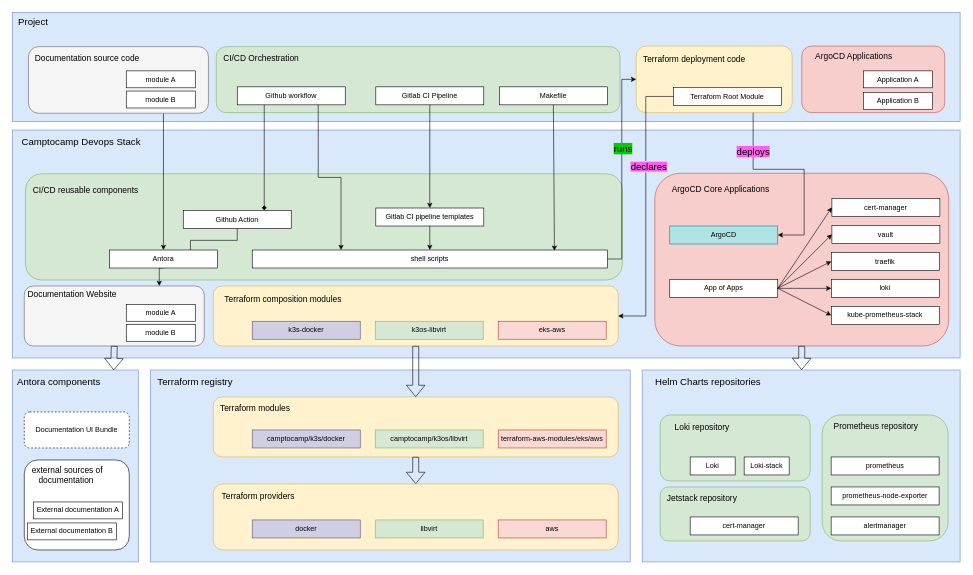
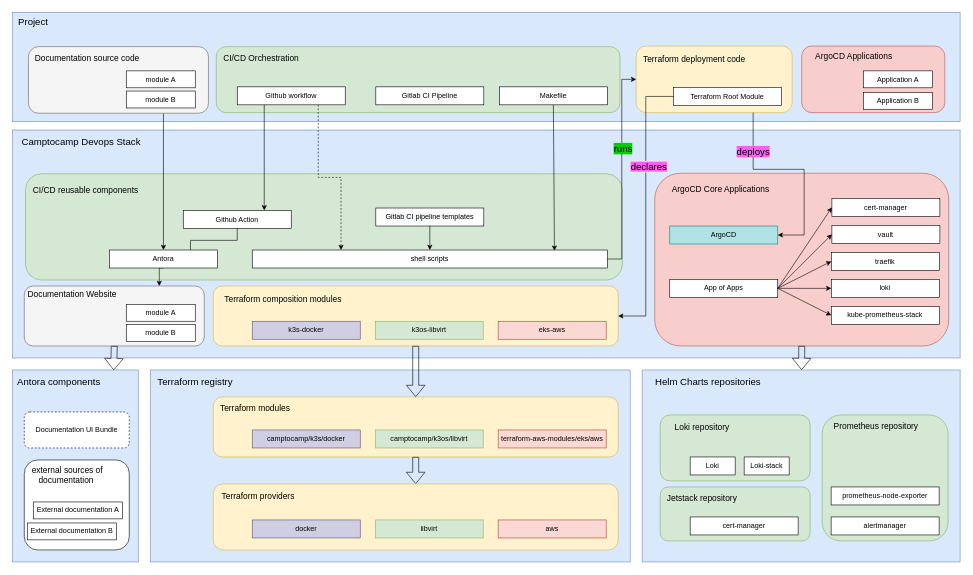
edge "Github workflow" -> "shell scripts": style solid -> dashed
edge "Gitlab CI Pipeline" -> "Gitlab CI pipeline templates": removed
edge "Github workflow" -> "Github Action": arrowhead diamond -> classic
node "prometheus": removed
